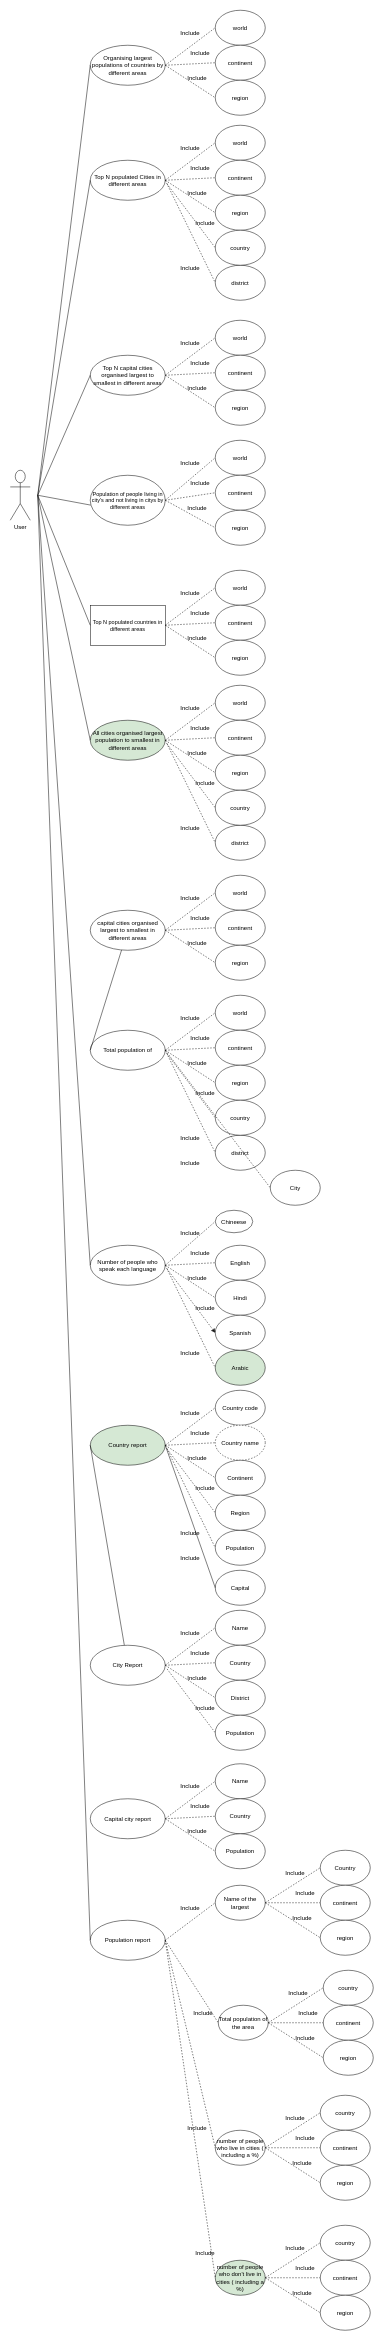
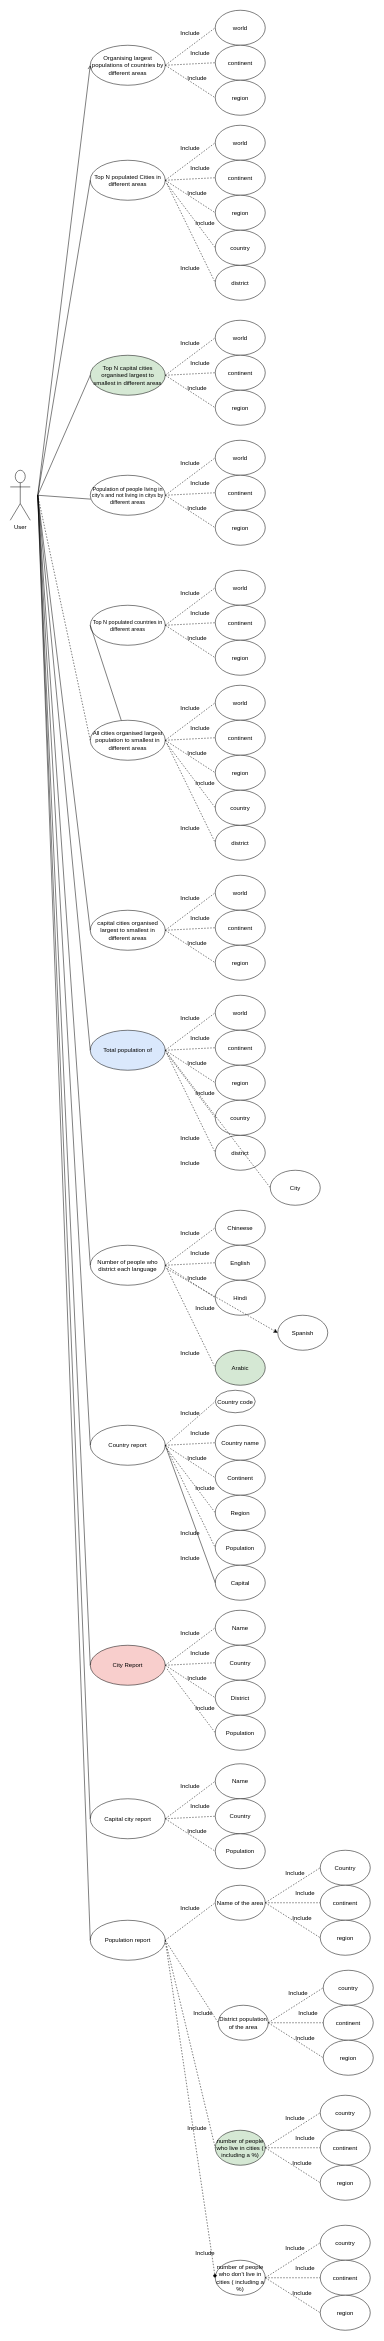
edge "Organising largest populations of countries by different areas" -- "User": arrowhead none -> open
node "Top N capital cities organised largest to smallest in different areas": fillcolor #ffffff -> #d5e8d4
node "Population of people living in city's and not living in citys by different areas": size 75x50 -> 75x40
edge "User" -- "Top N populated countries in different areas": now "All cities organised largest population to smallest in different areas" -- "Top N populated countries in different areas"
edge "User" -- "All cities organised largest population to smallest in different areas": style solid -> dashed
node "Top N populated countries in different areas": shape rectangle -> ellipse
edge "User" -- "capital cities organised largest to smallest in different areas": added
node "All cities organised largest population to smallest in different areas": fillcolor #d5e8d4 -> #ffffff
edge "capital cities organised largest to smallest in different areas" -- "Total population of": now "User" -- "Total population of"
node "Total population of": fillcolor #ffffff -> #dae8fc
edge "User" -- "City Report": added
node "Chineese": size 38x23 -> 50x35
node "Number of people who speak each language": label "Number of people who speak each language" -> "Number of people who district each language"
node "Spanish": moved (240, 1333) -> (303, 1333)
edge "User" -- "Capital city report": added
node "Country code": size 50x35 -> 40x23
node "Country name": style dashed -> solid
node "Country report": fillcolor #d5e8d4 -> #ffffff
edge "Country report" -- "City Report": now "Country report" -- "User"
node "Capital": moved (240, 1588) -> (240, 1583)
node "City Report": fillcolor #ffffff -> #f8cecc
node "Name of the largest": label "Name of the largest" -> "Name of the area"
node "Total population of the area": label "Total population of the area" -> "District population of the area"
node "number of people who live in cities ( including a %)": fillcolor #ffffff -> #d5e8d4
edge "Population report" -- "number of people who don't live in cities ( including a %)": arrowhead none -> diamond
node "number of people who don't live in cities ( including a %)": fillcolor #d5e8d4 -> #ffffff
